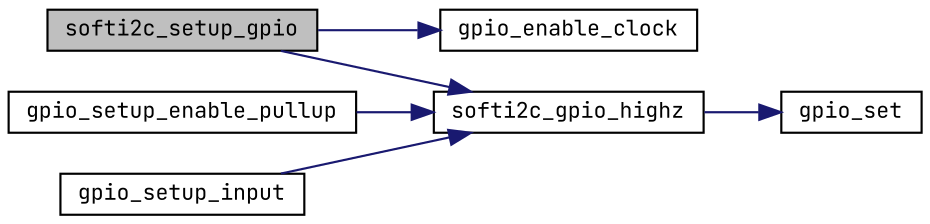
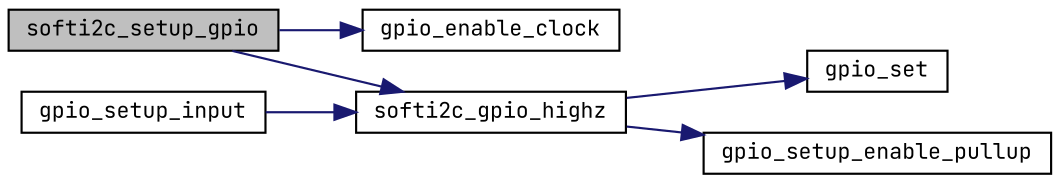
edge "gpio_setup_enable_pullup" -> "softi2c_gpio_highz": reversed
